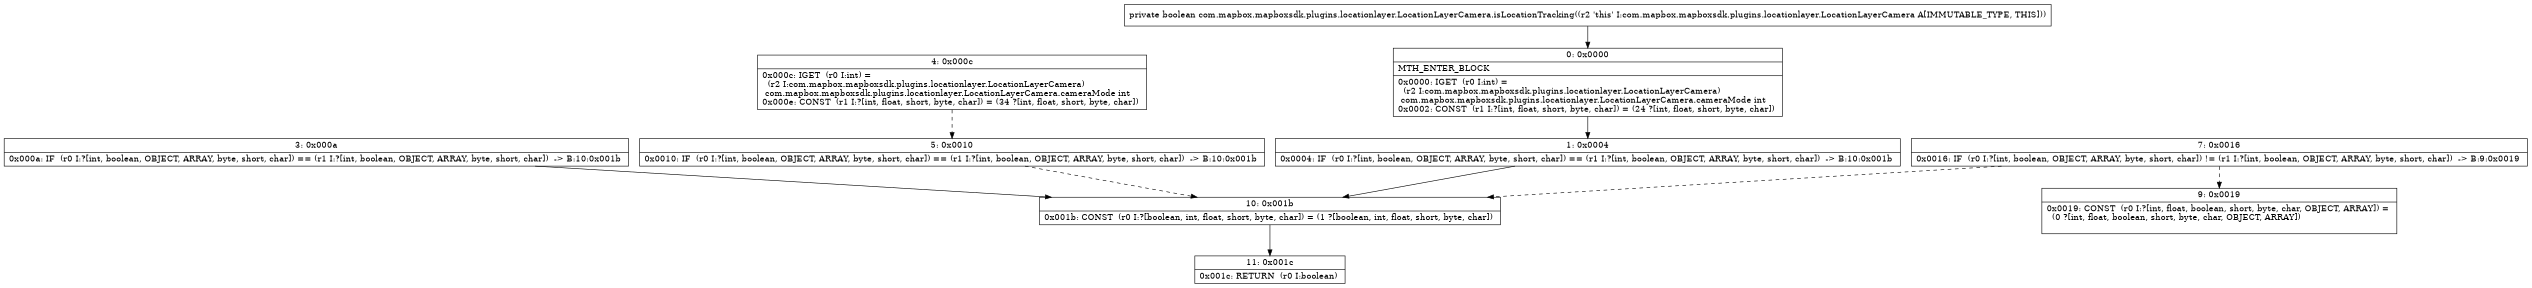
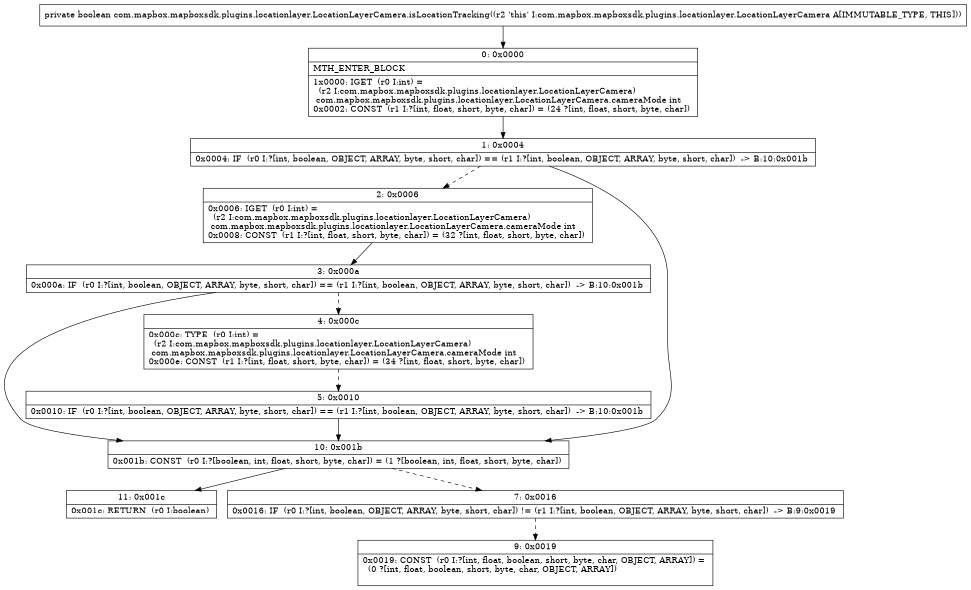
node "4: 0x000c": text "0x000c: IGET  (r0 I:int) =" -> "0x000c: TYPE  (r0 I:int) ="
node "0: 0x0000": text "0x0000: IGET  (r0 I:int) =" -> "1x0000: IGET  (r0 I:int) ="
edge "5: 0x0010" -> "10: 0x001b": style dashed -> solid
edge "7: 0x0016" -> "10: 0x001b": reversed
node "2: 0x0006": added
edge "3: 0x000a" -> "4: 0x000c": added
